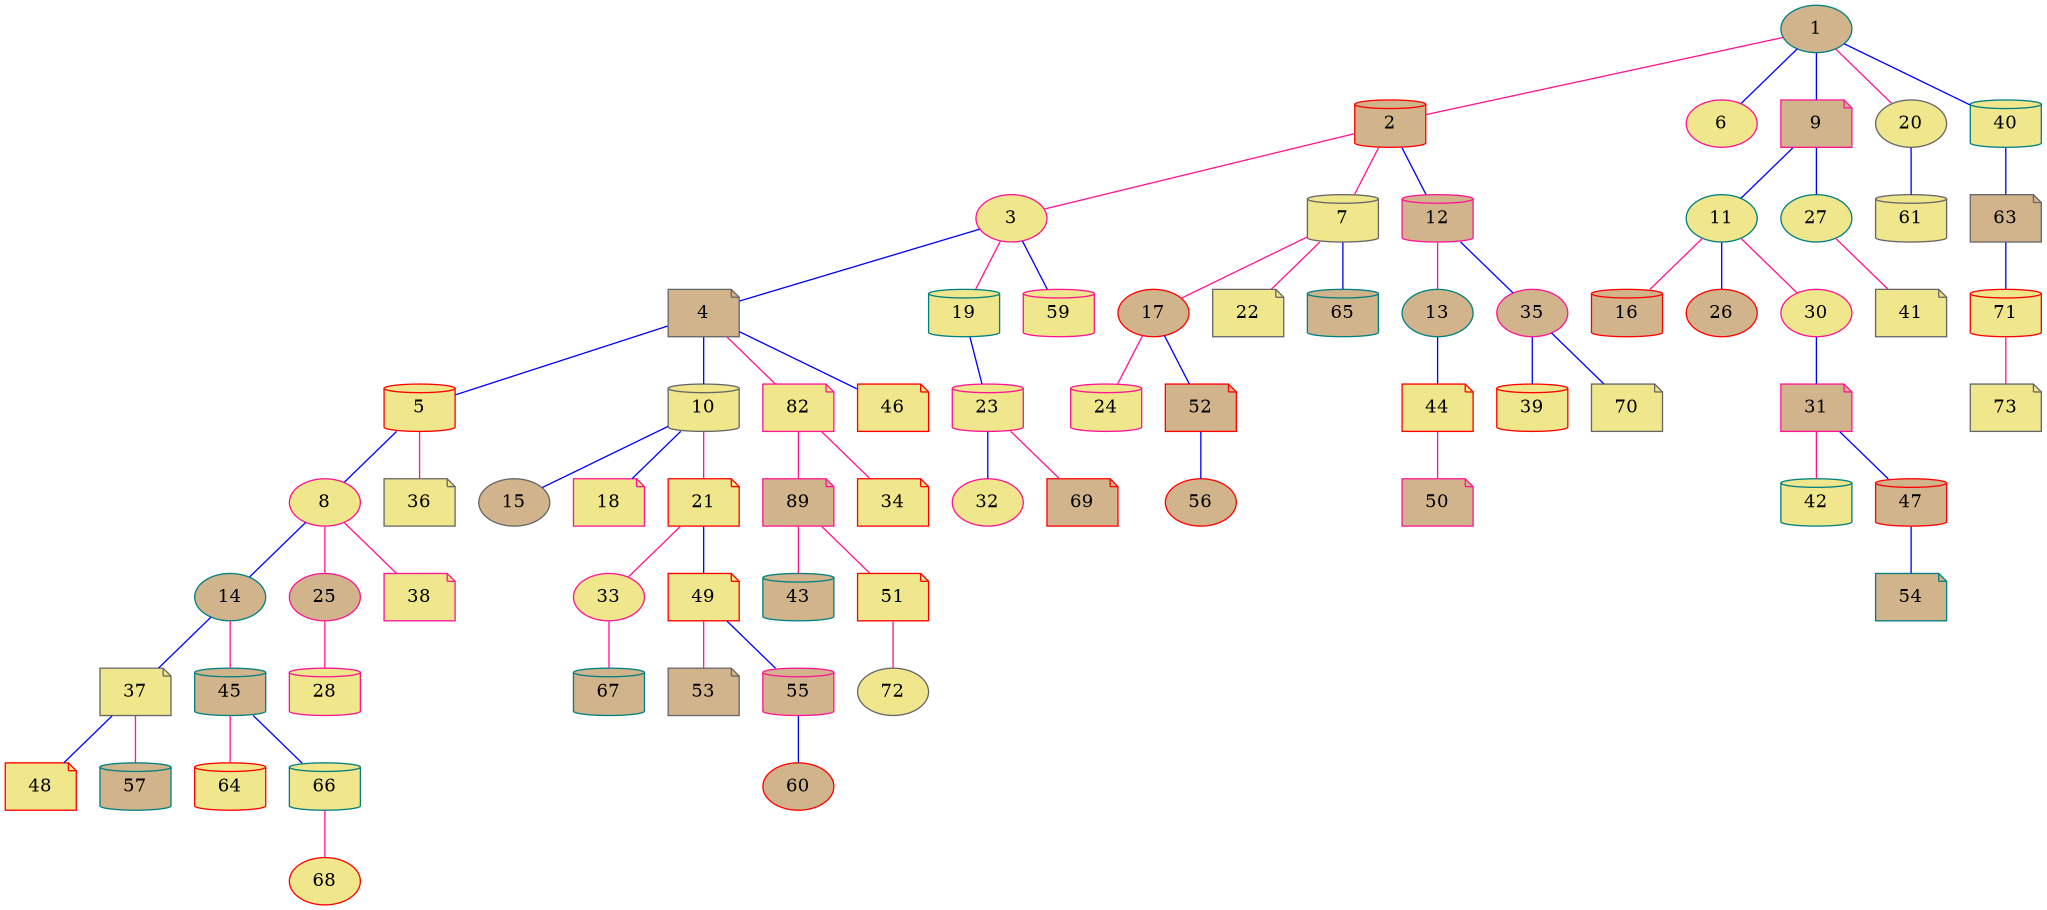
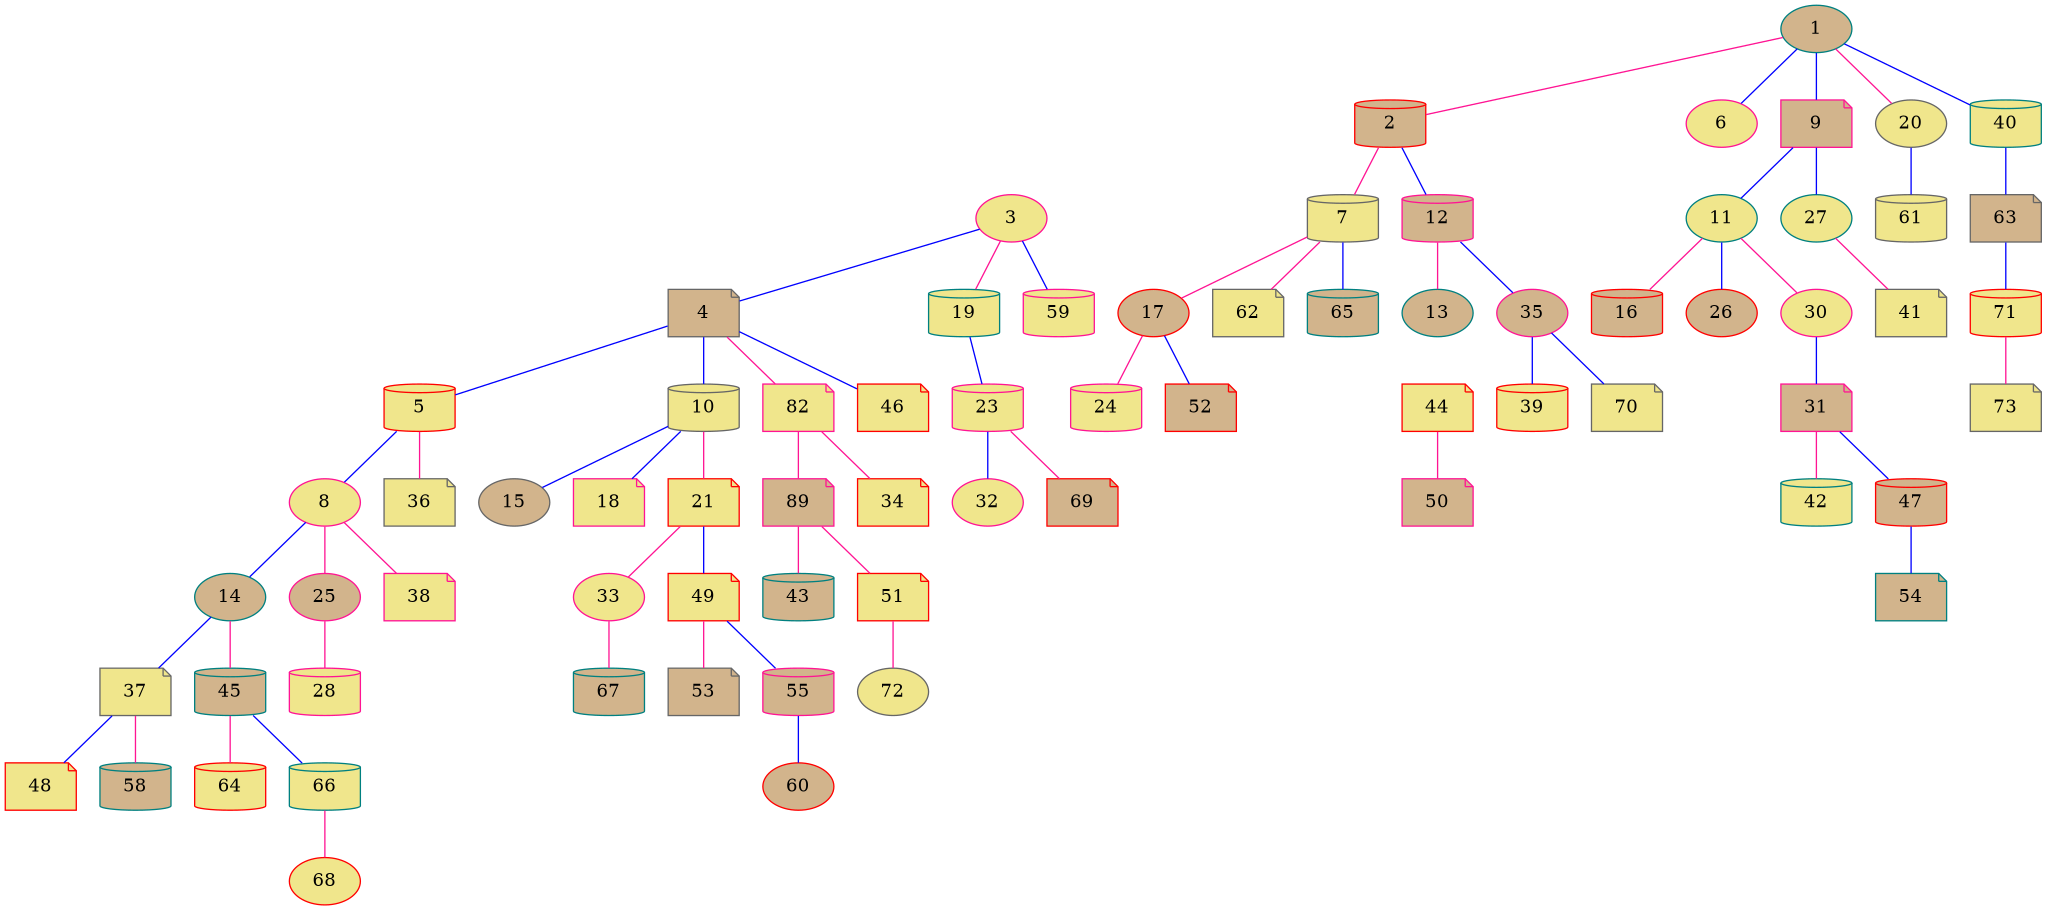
edge "2" -- "3": removed
node "22": label "22" -> "62"
edge "13" -- "44": removed
node "56": removed
node "57": label "57" -> "58"
